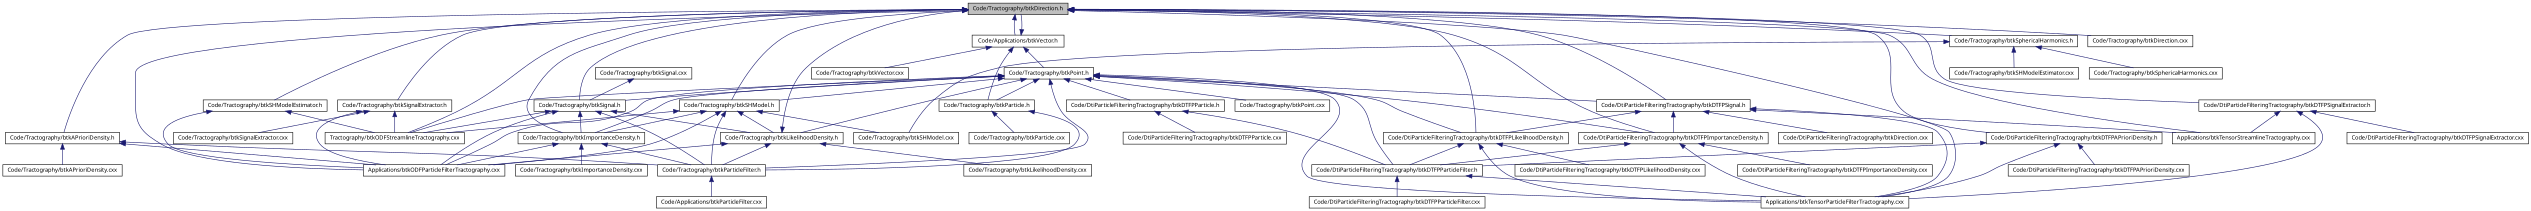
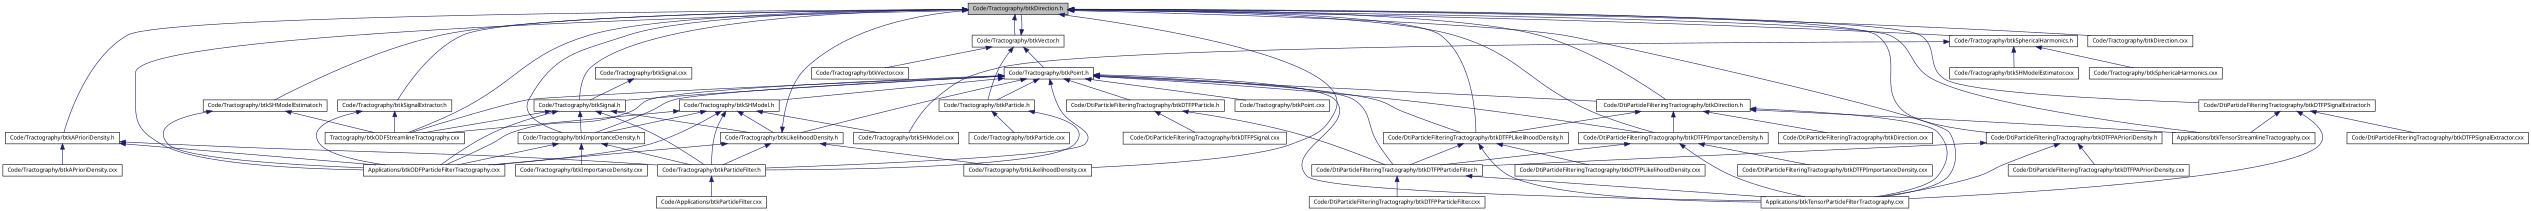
edge "Code/Tractography/btkSHModel.h" -> "Code/Tractography/btkDirection.h": now "Code/Tractography/btkLikelihoodDensity.cxx" -> "Code/Tractography/btkDirection.h"
node "Code/Applications/btkVector.h": label "Code/Applications/btkVector.h" -> "Code/Tractography/btkVector.h"
node "Code/DtiParticleFilteringTractography/btkDTFPSignal.h": label "Code/DtiParticleFilteringTractography/btkDTFPSignal.h" -> "Code/DtiParticleFilteringTractography/btkDirection.h"
node "Code/Tractography/btkSignalExtractor.cxx": removed
node "Code/DtiParticleFilteringTractography/btkDTFPParticle.cxx": label "Code/DtiParticleFilteringTractography/btkDTFPParticle.cxx" -> "Code/DtiParticleFilteringTractography/btkDTFPSignal.cxx"
